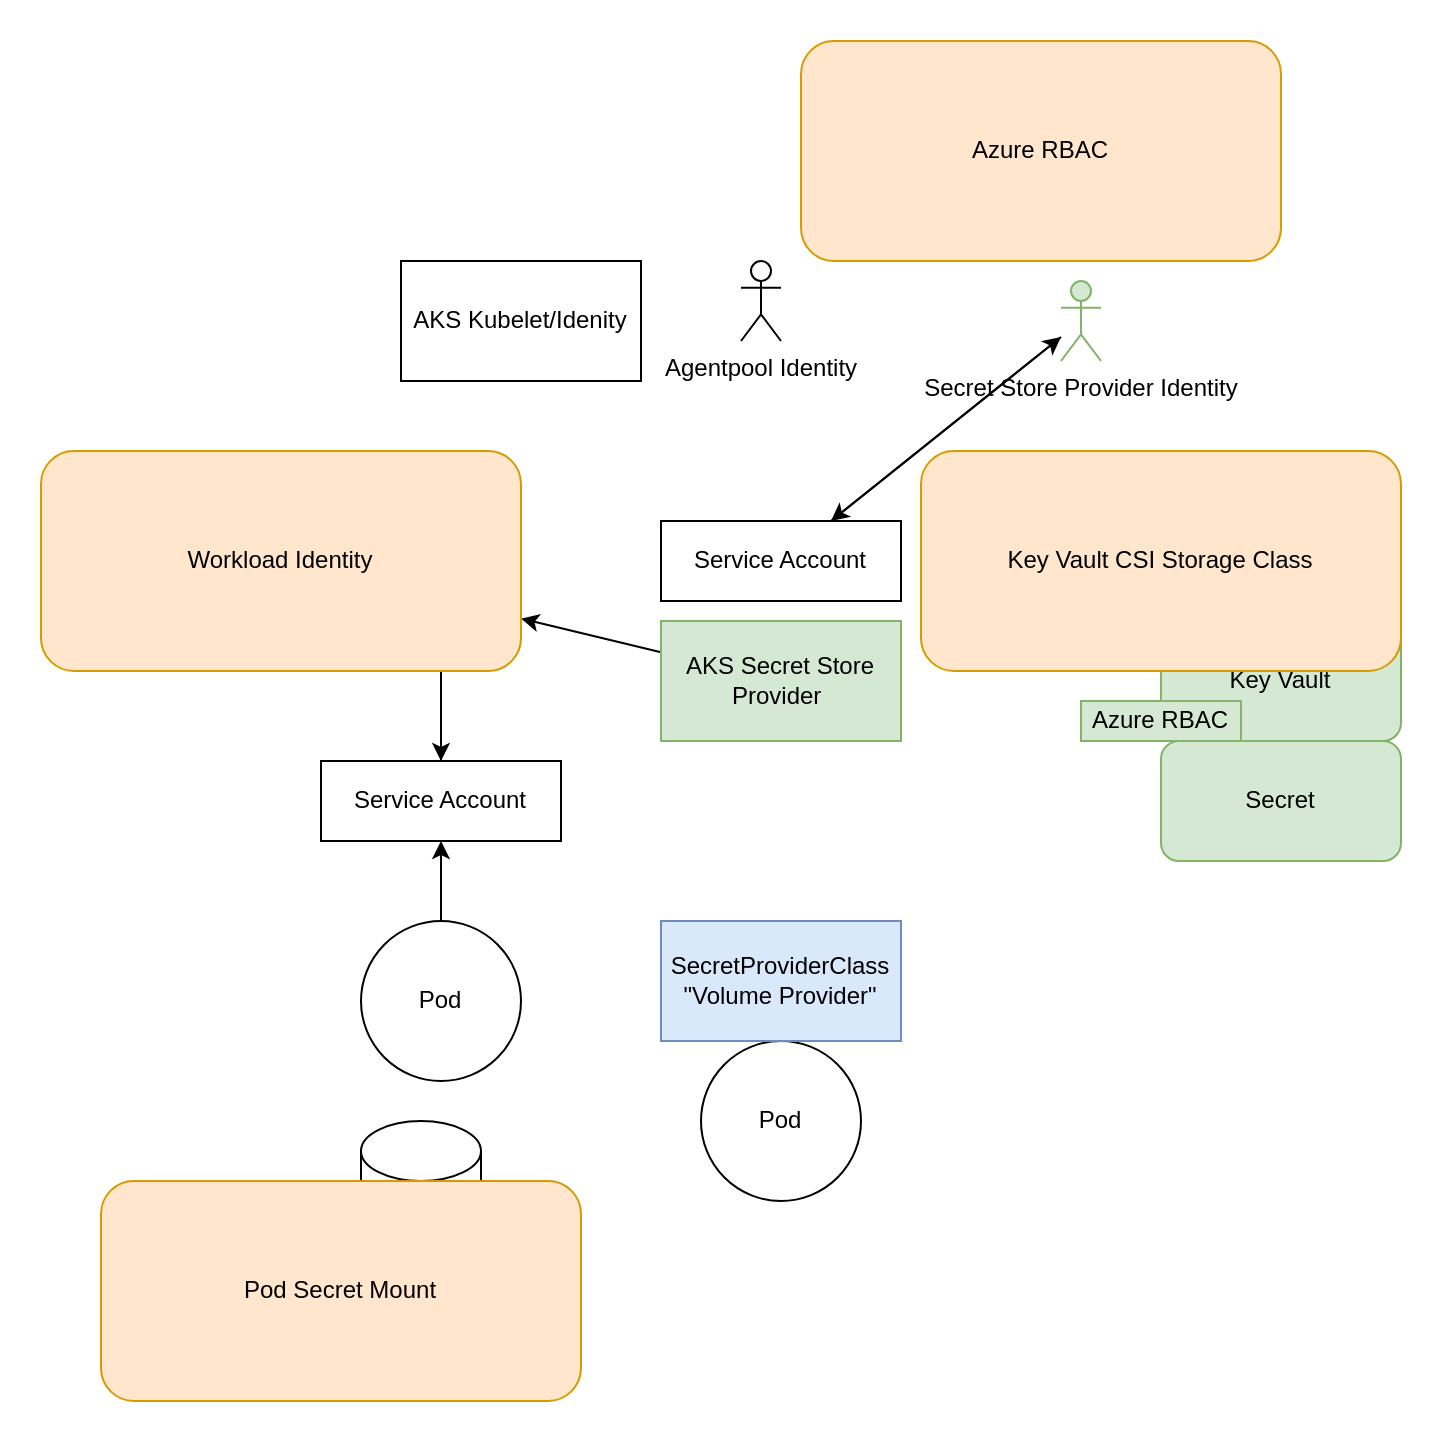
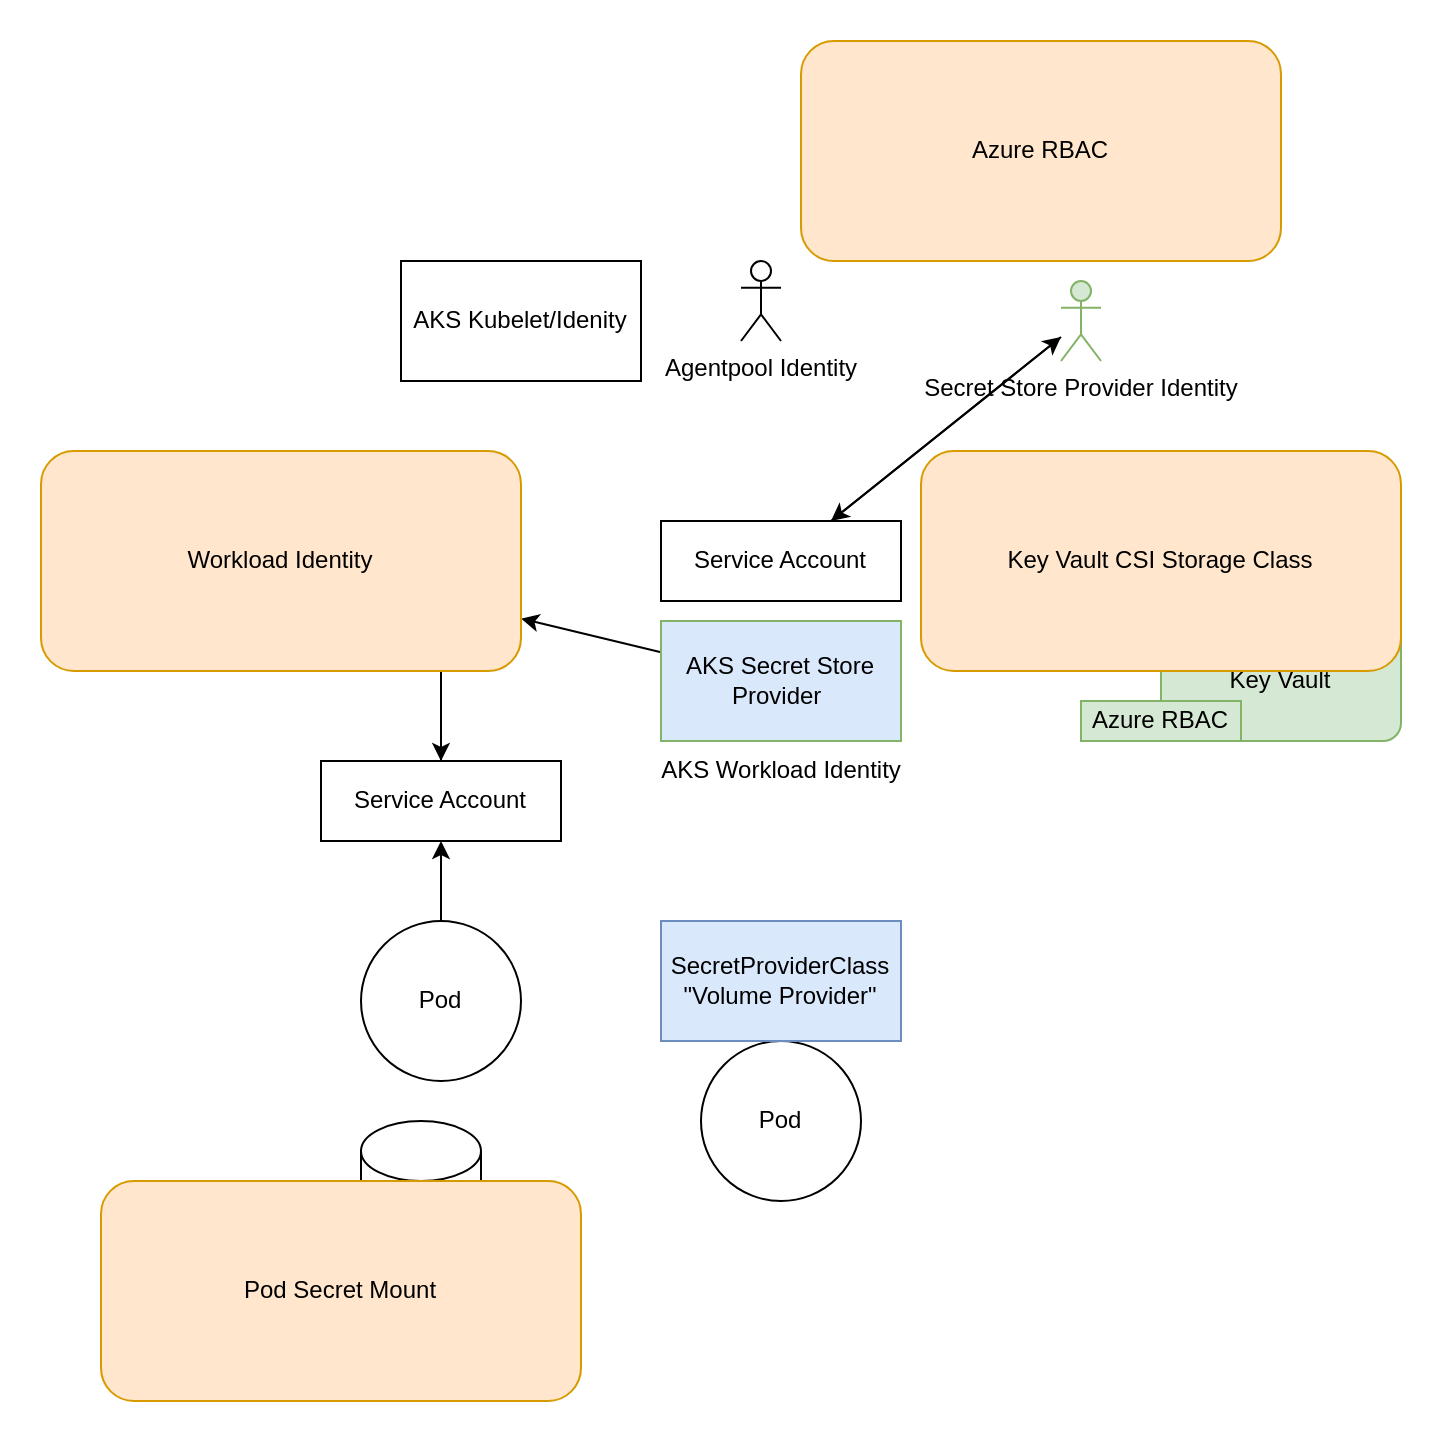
node "AKS Secret Store Provider": fillcolor #d5e8d4 -> #dae8fc
node "AKS Workload Identity": added
node "Secret": removed
